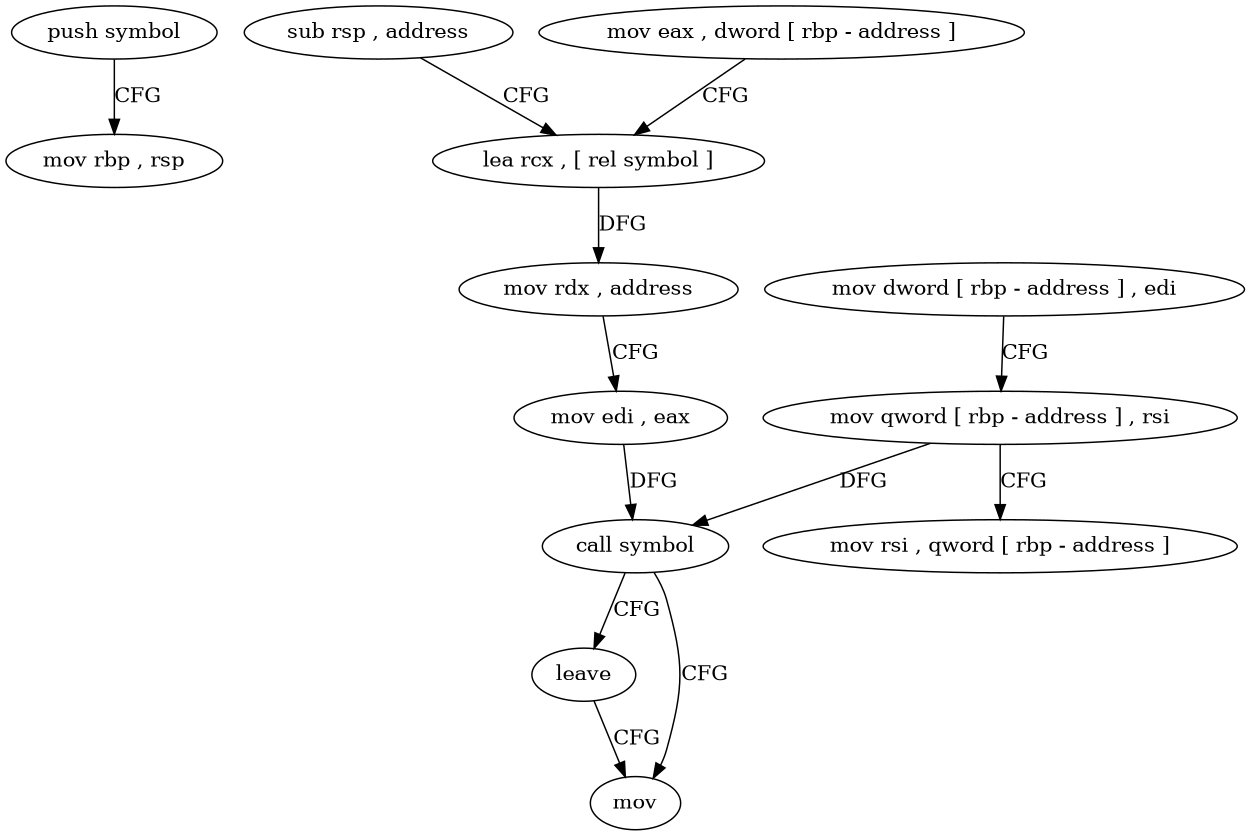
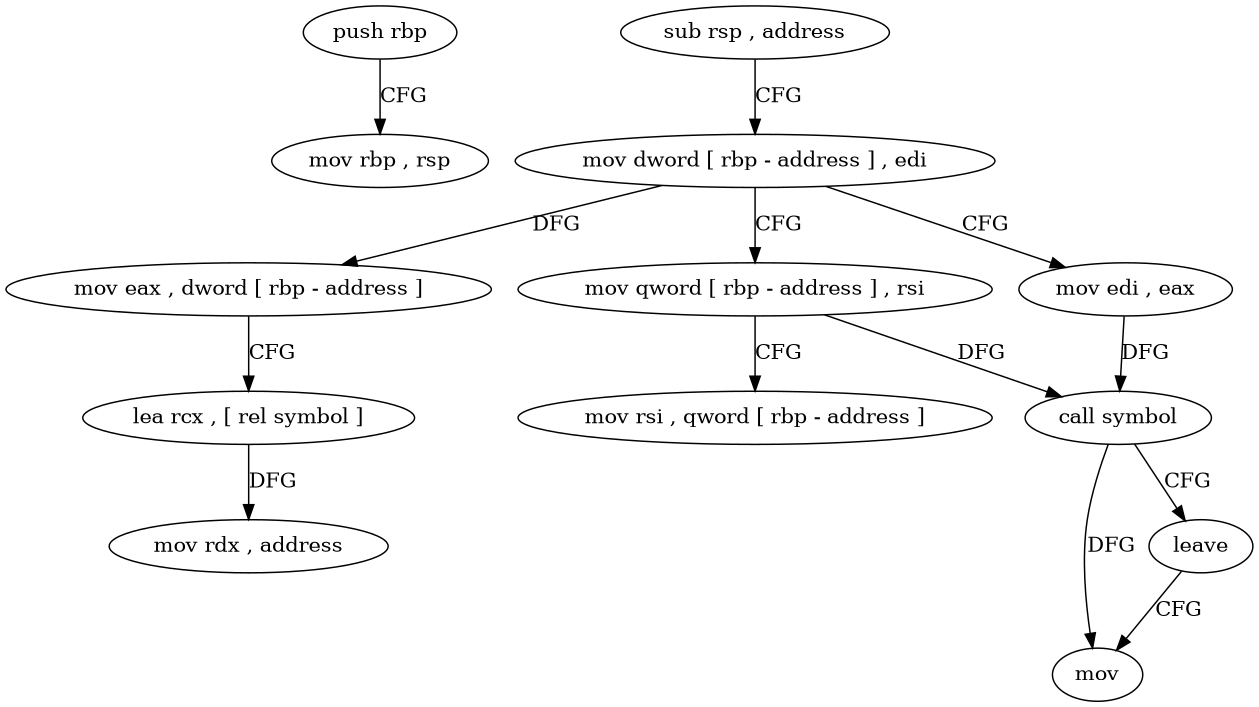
node "push symbol": label "push symbol" -> "push rbp"
edge "sub rsp , address" -> "lea rcx , [ rel symbol ]": now "sub rsp , address" -> "mov dword [ rbp - address ] , edi"
edge "mov dword [ rbp - address ] , edi" -> "mov eax , dword [ rbp - address ]": added, label "DFG"
edge "mov rdx , address" -> "mov edi , eax": now "mov dword [ rbp - address ] , edi" -> "mov edi , eax"
edge "call symbol" -> "mov": label "CFG" -> "DFG"
